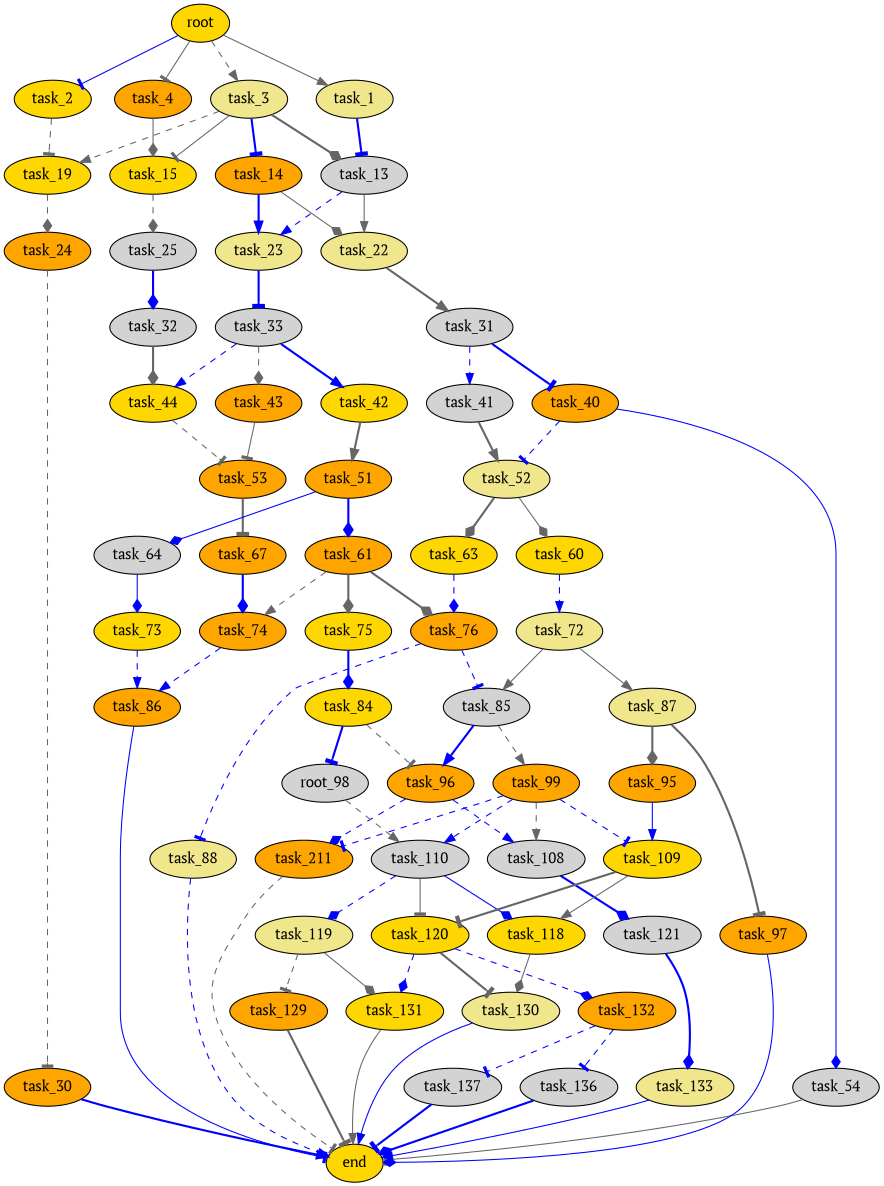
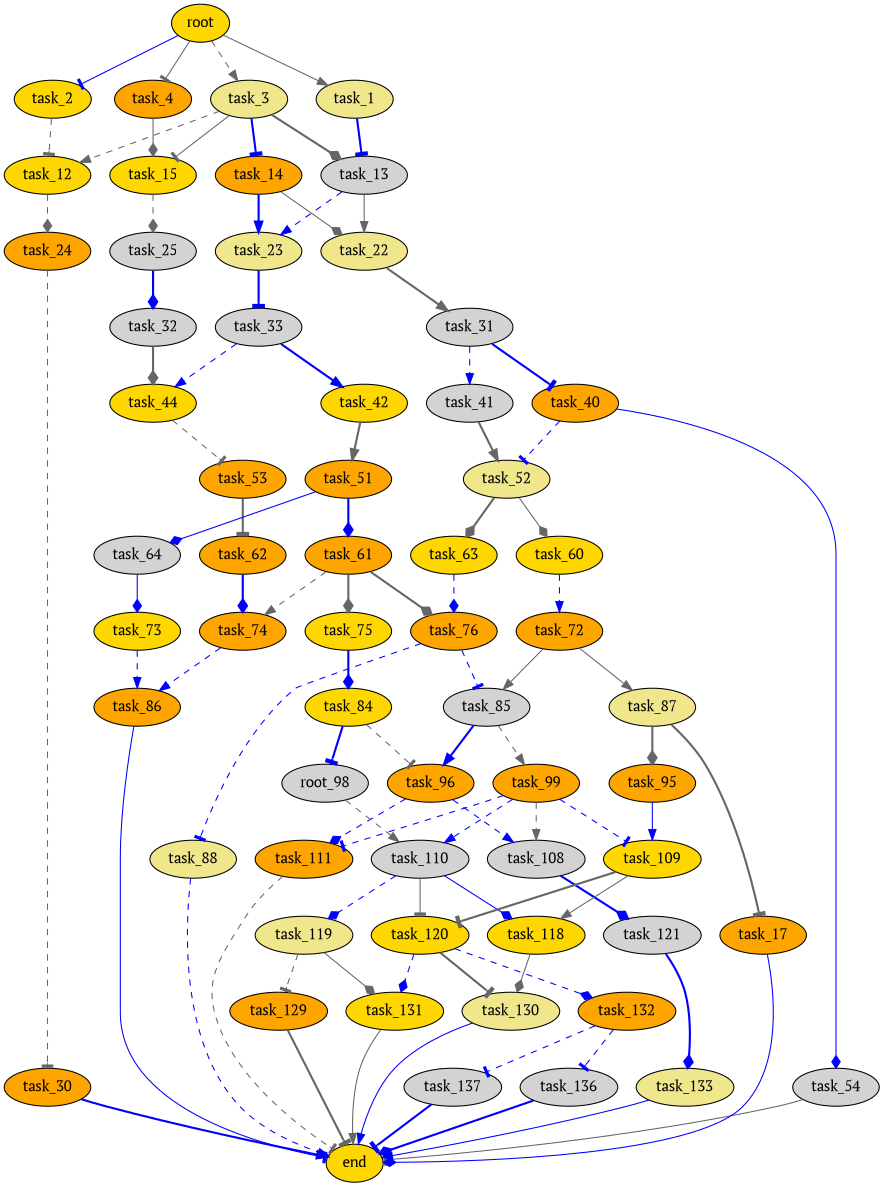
node "task_19": label "task_19" -> "task_12"
node "task_43": removed
node "task_67": label "task_67" -> "task_62"
node "task_72": fillcolor khaki -> orange
node "task_211": label "task_211" -> "task_111"
node "task_97": label "task_97" -> "task_17"
